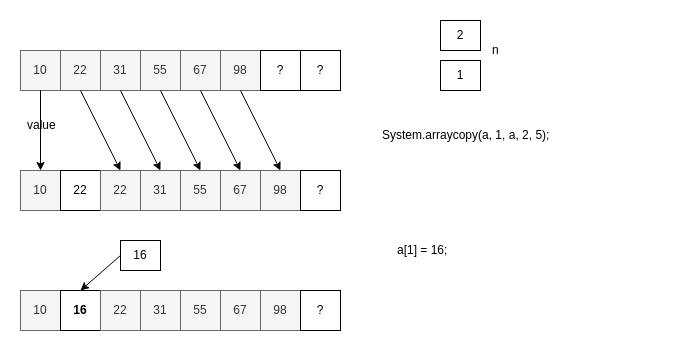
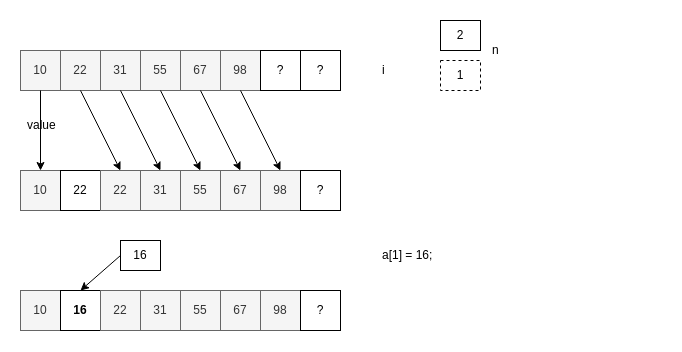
node "i": added
node "1": style solid -> dashed
node "System.arraycopy(a, 1, a, 2, 5);": removed
node "a[1] = 16;": moved (536, 251) -> (521, 256)
